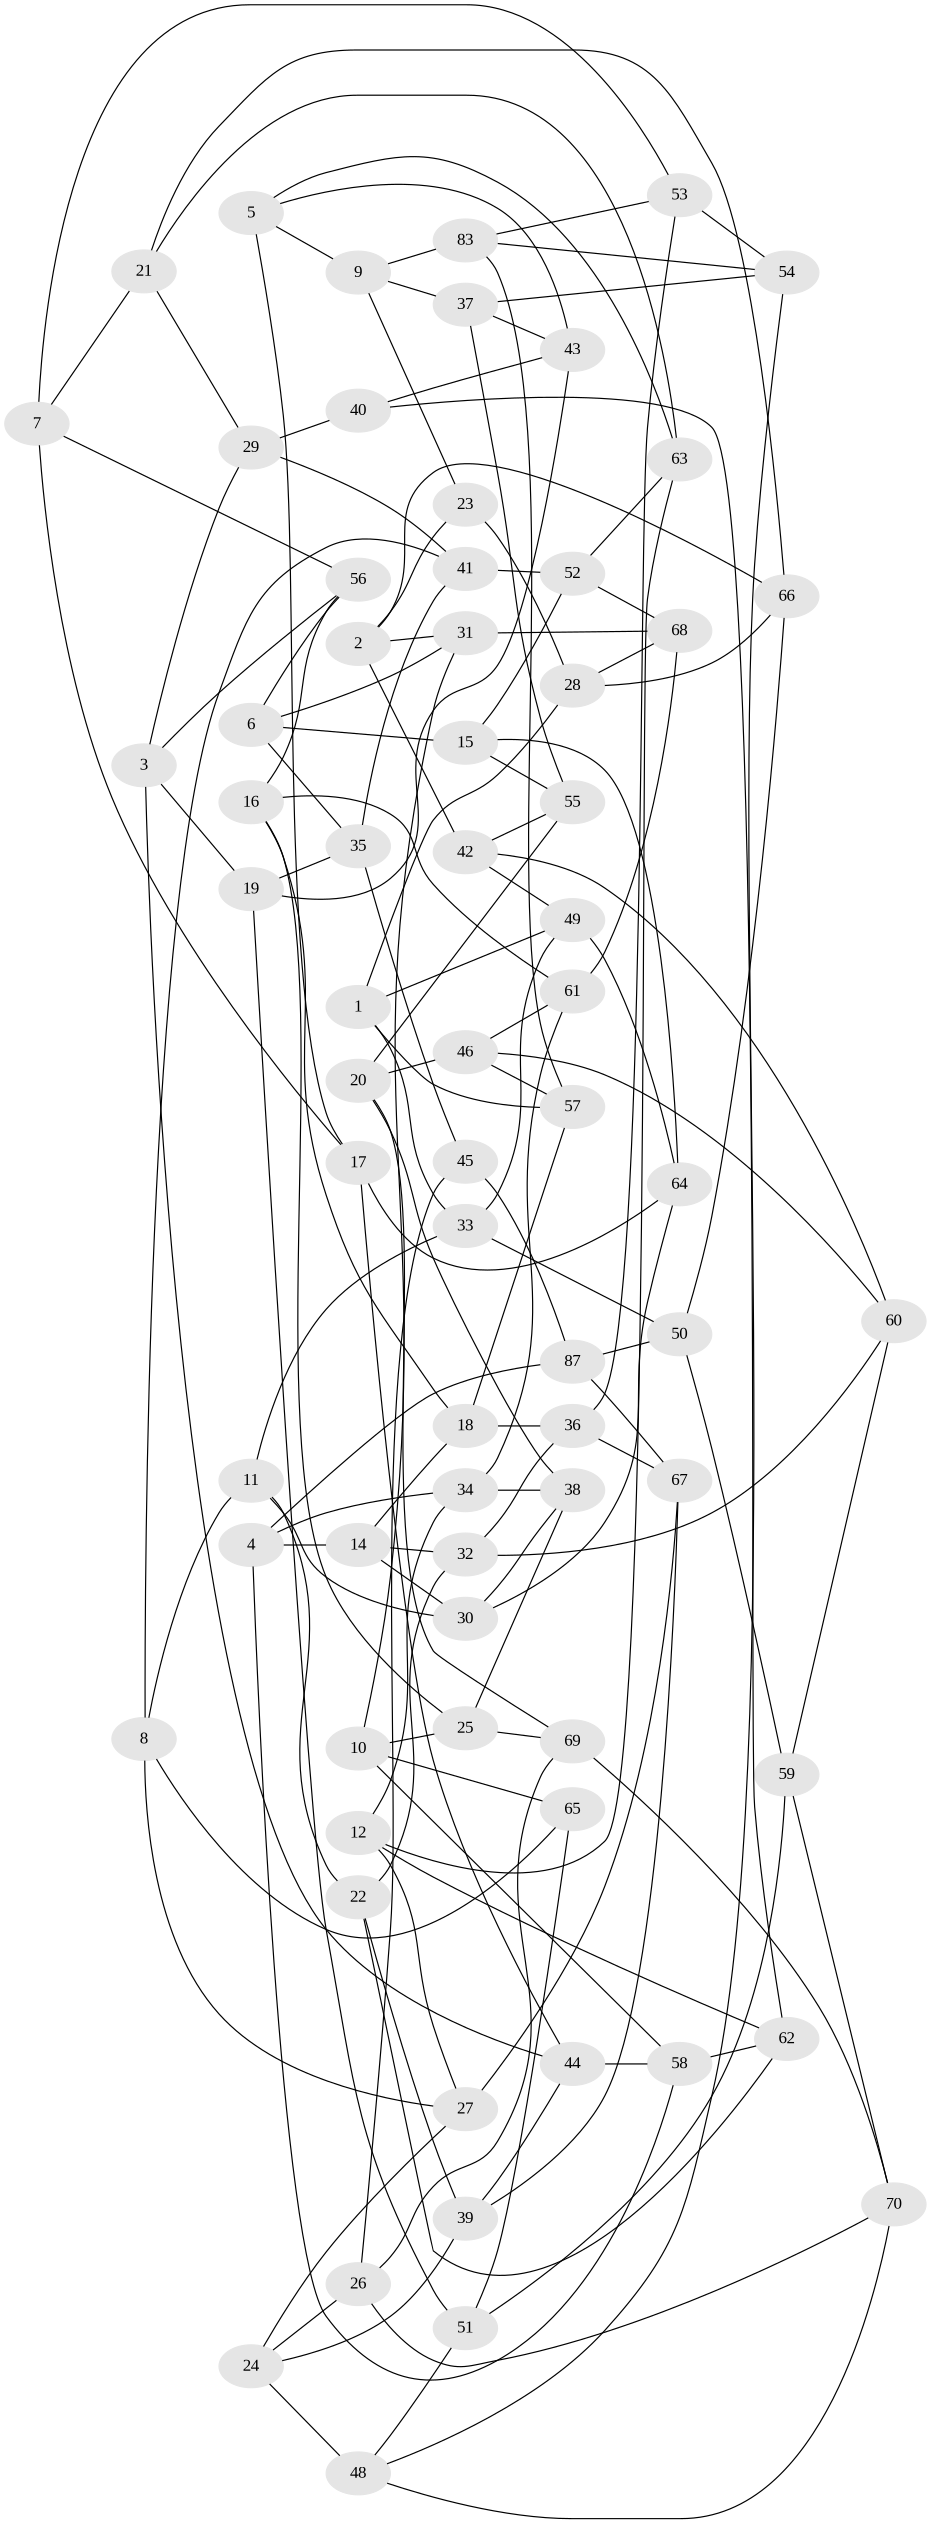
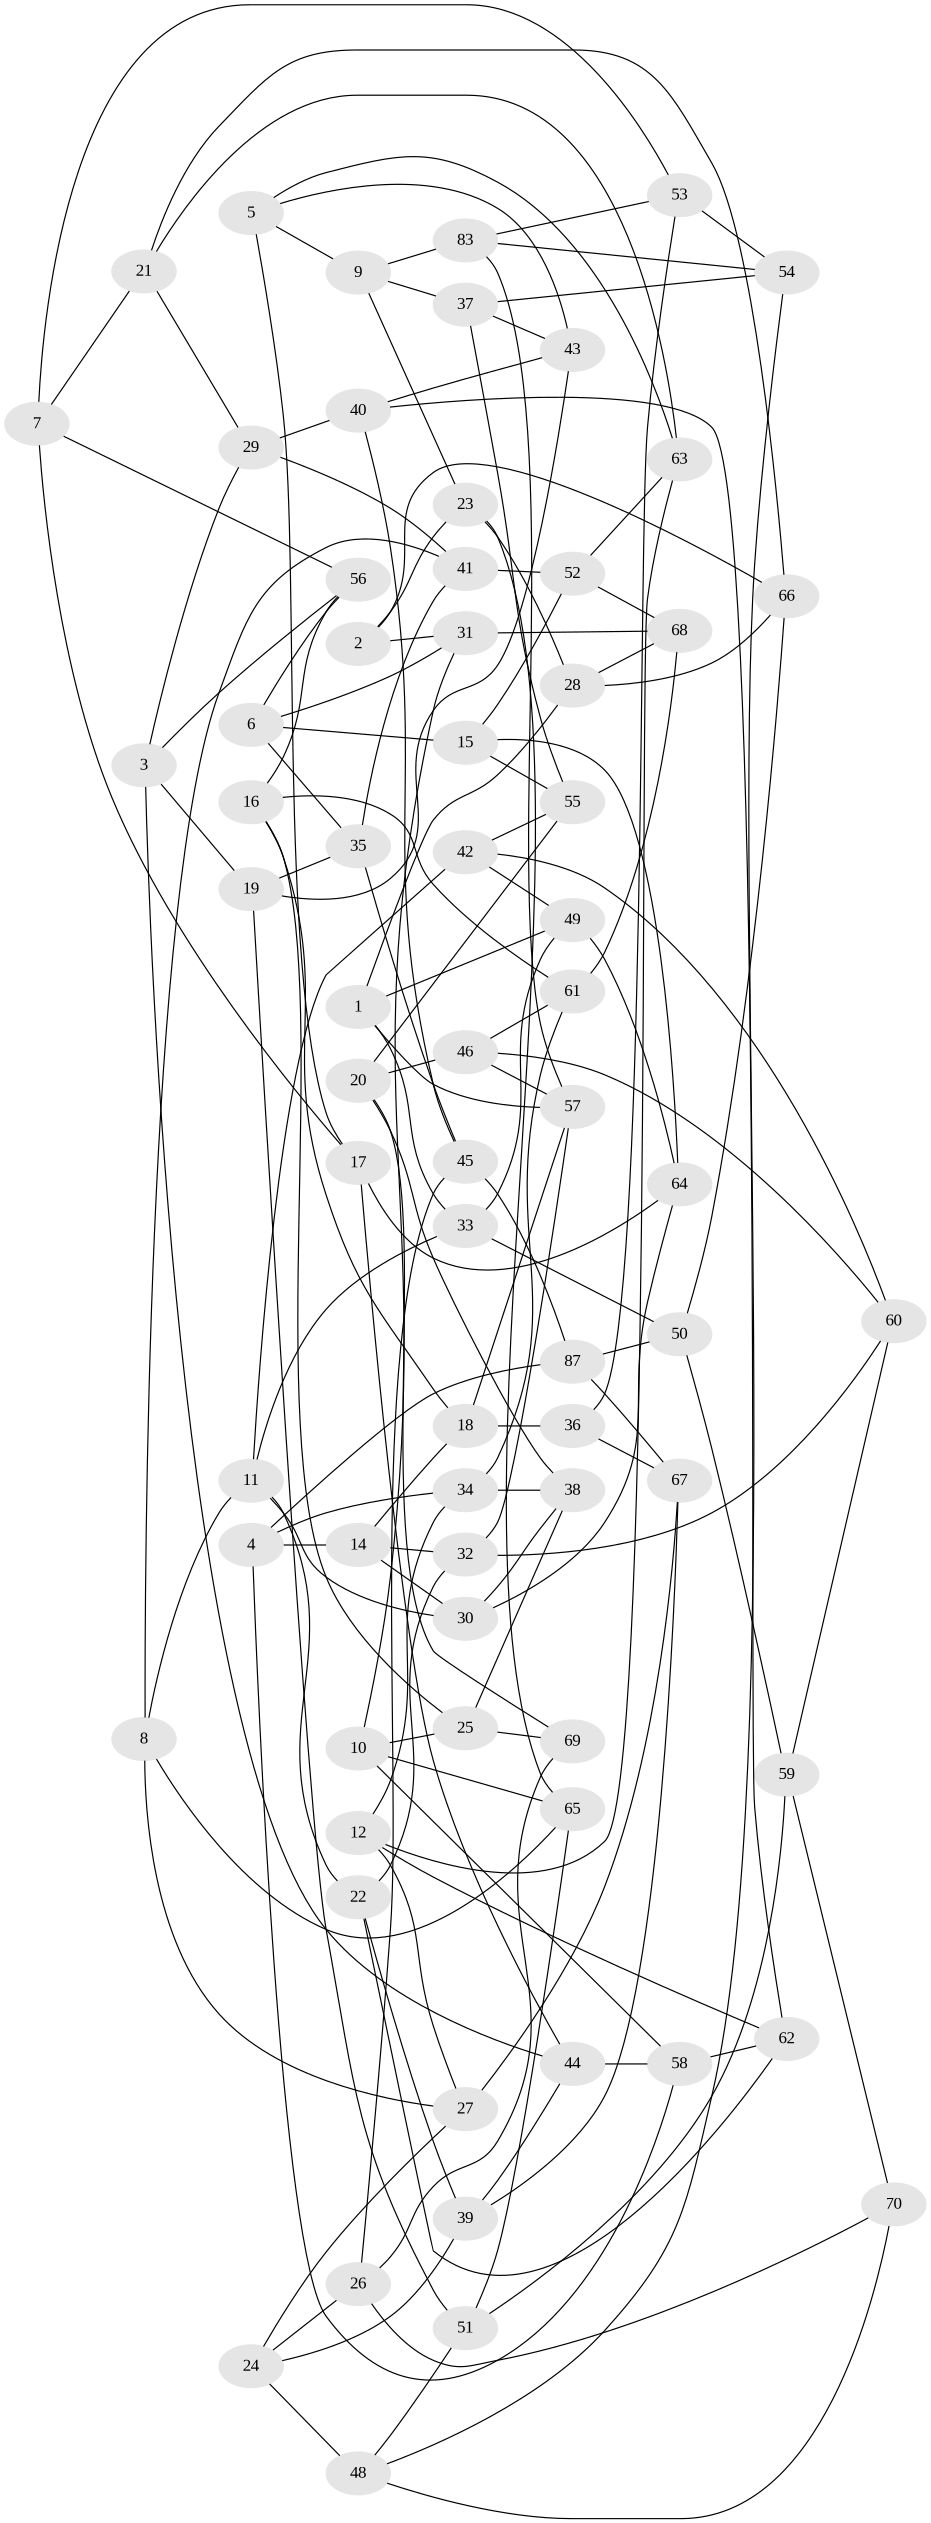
edge "2" -- "42": now "11" -- "42"
edge "40" -- "45": added
edge "23" -- "65": added
edge "36" -- "32": now "57" -- "32"
edge "69" -- "70": removed
